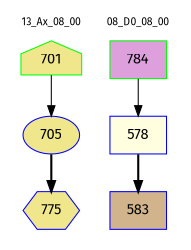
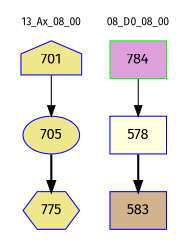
node "701": color green -> blue
